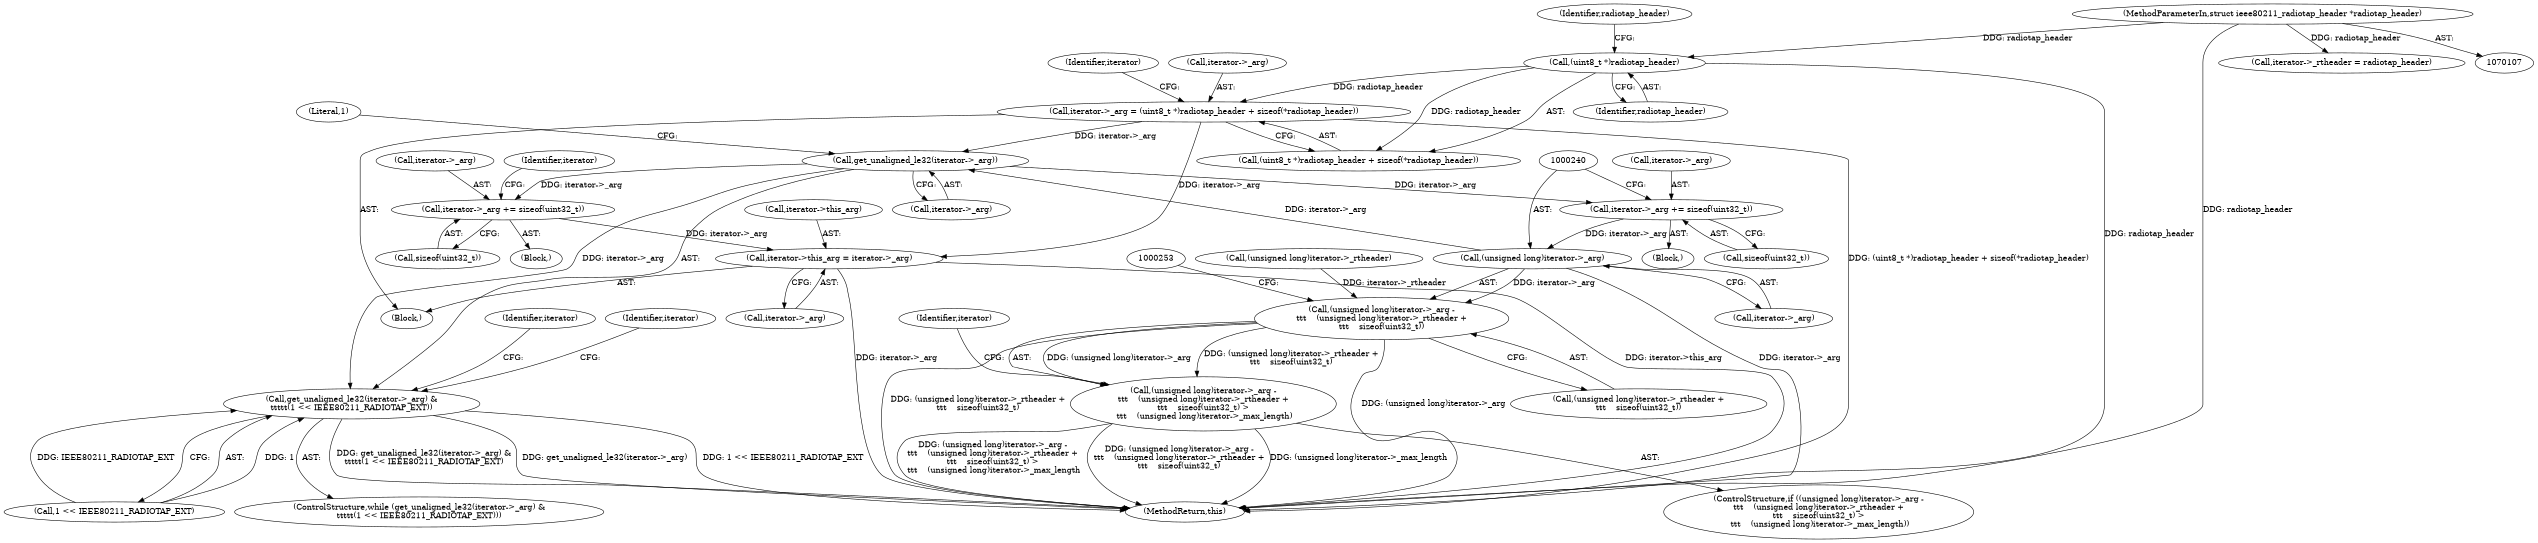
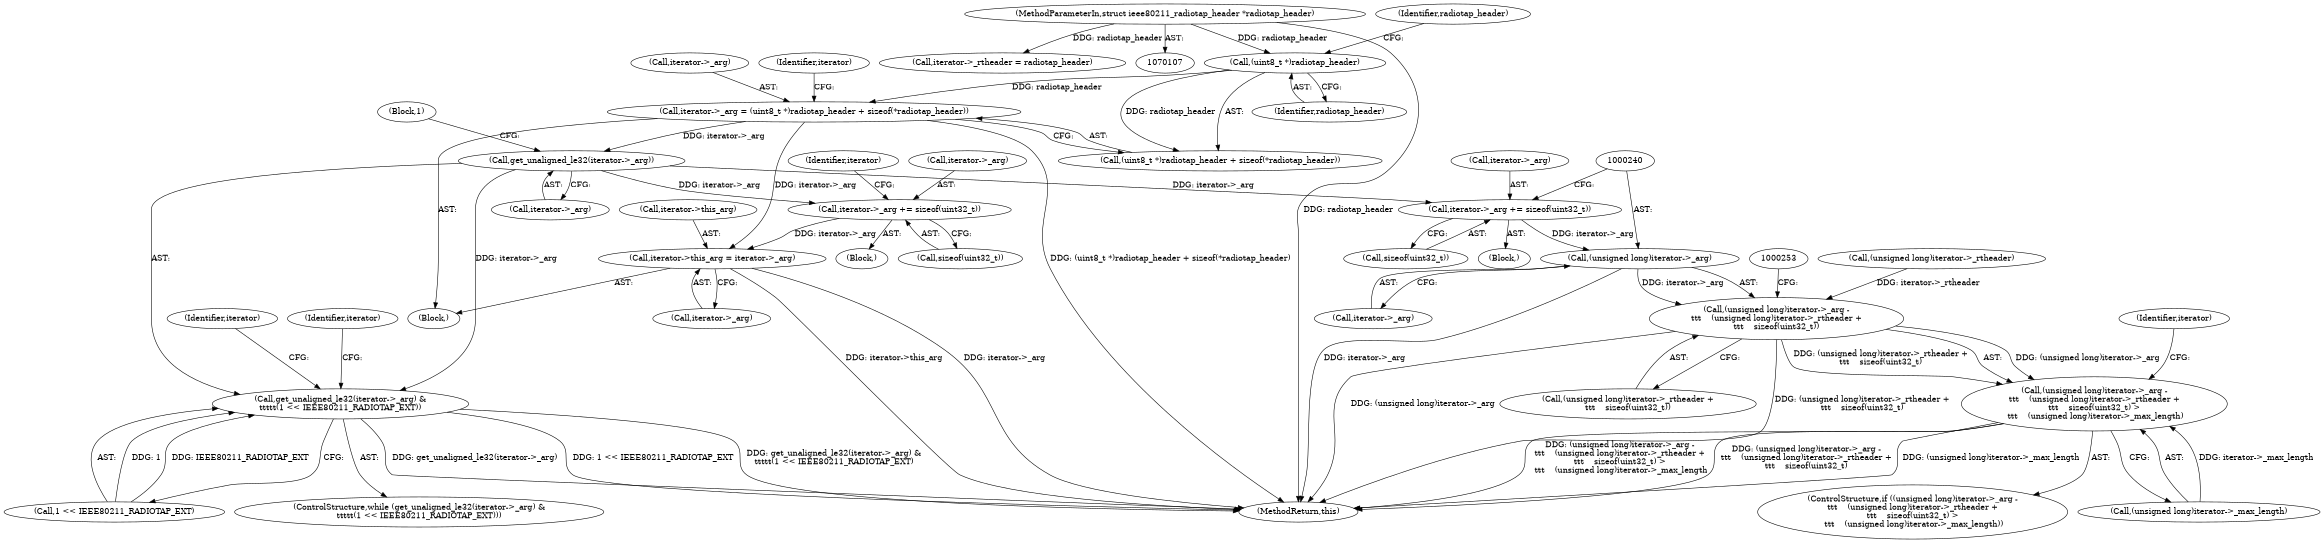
node "(Literal,1)": label "(Literal,1)" -> "(Block,1)"
edge "(Call,(unsigned long)iterator->_arg)" -> "(Call,get_unaligned_le32(iterator->_arg))": removed, label "DDG: iterator->_arg"
edge "(Call,(uint8_t *)radiotap_header)" -> "(MethodReturn,this)": removed, label "DDG: radiotap_header"
node "(Call,(unsigned long)iterator->_max_length)": added
